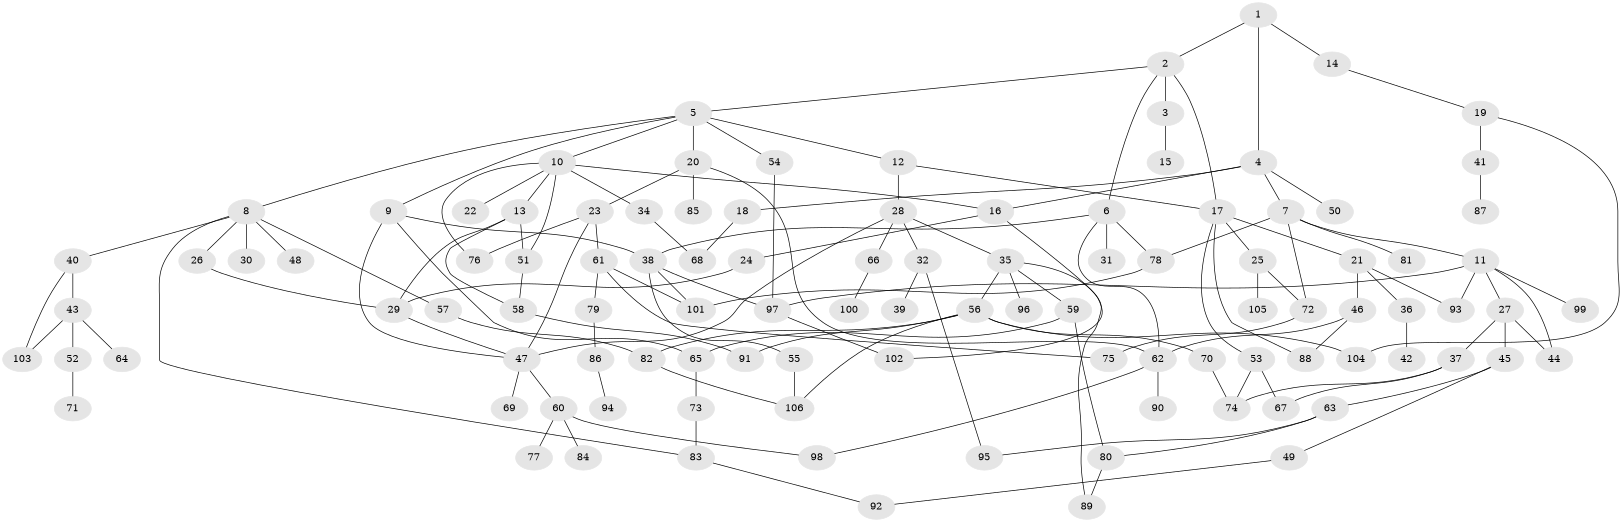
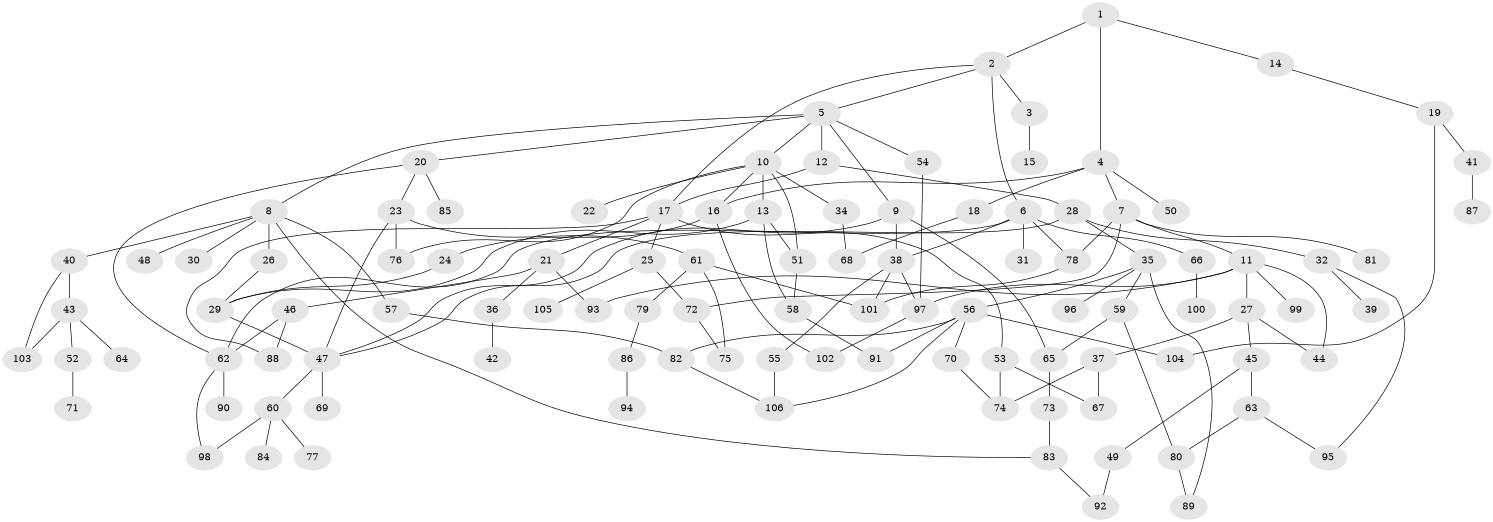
edge "28" -- "66": now "6" -- "66"
